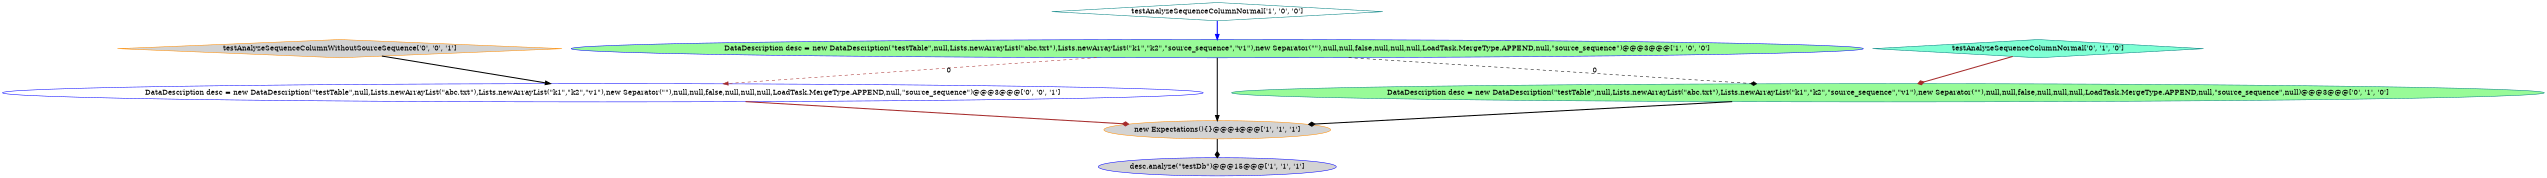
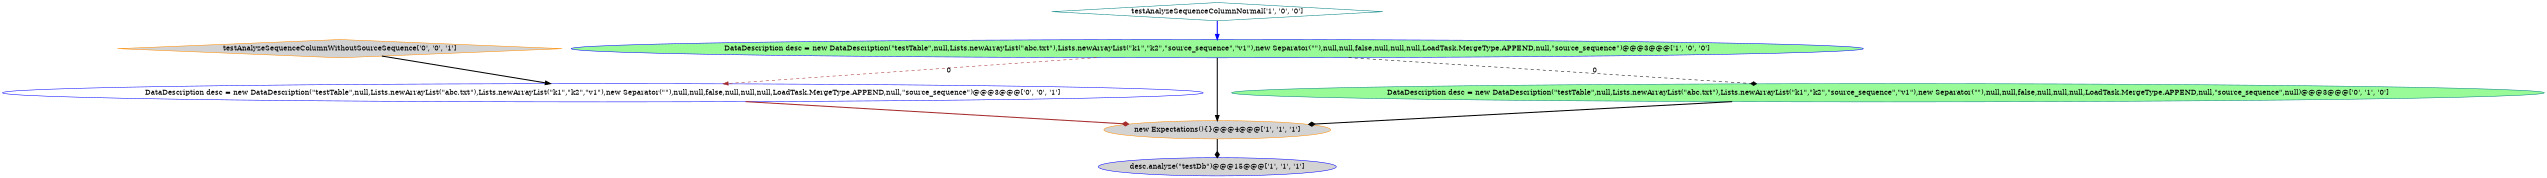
node "testAnalyzeSequenceColumnNormal['0', '1', '0']": removed
